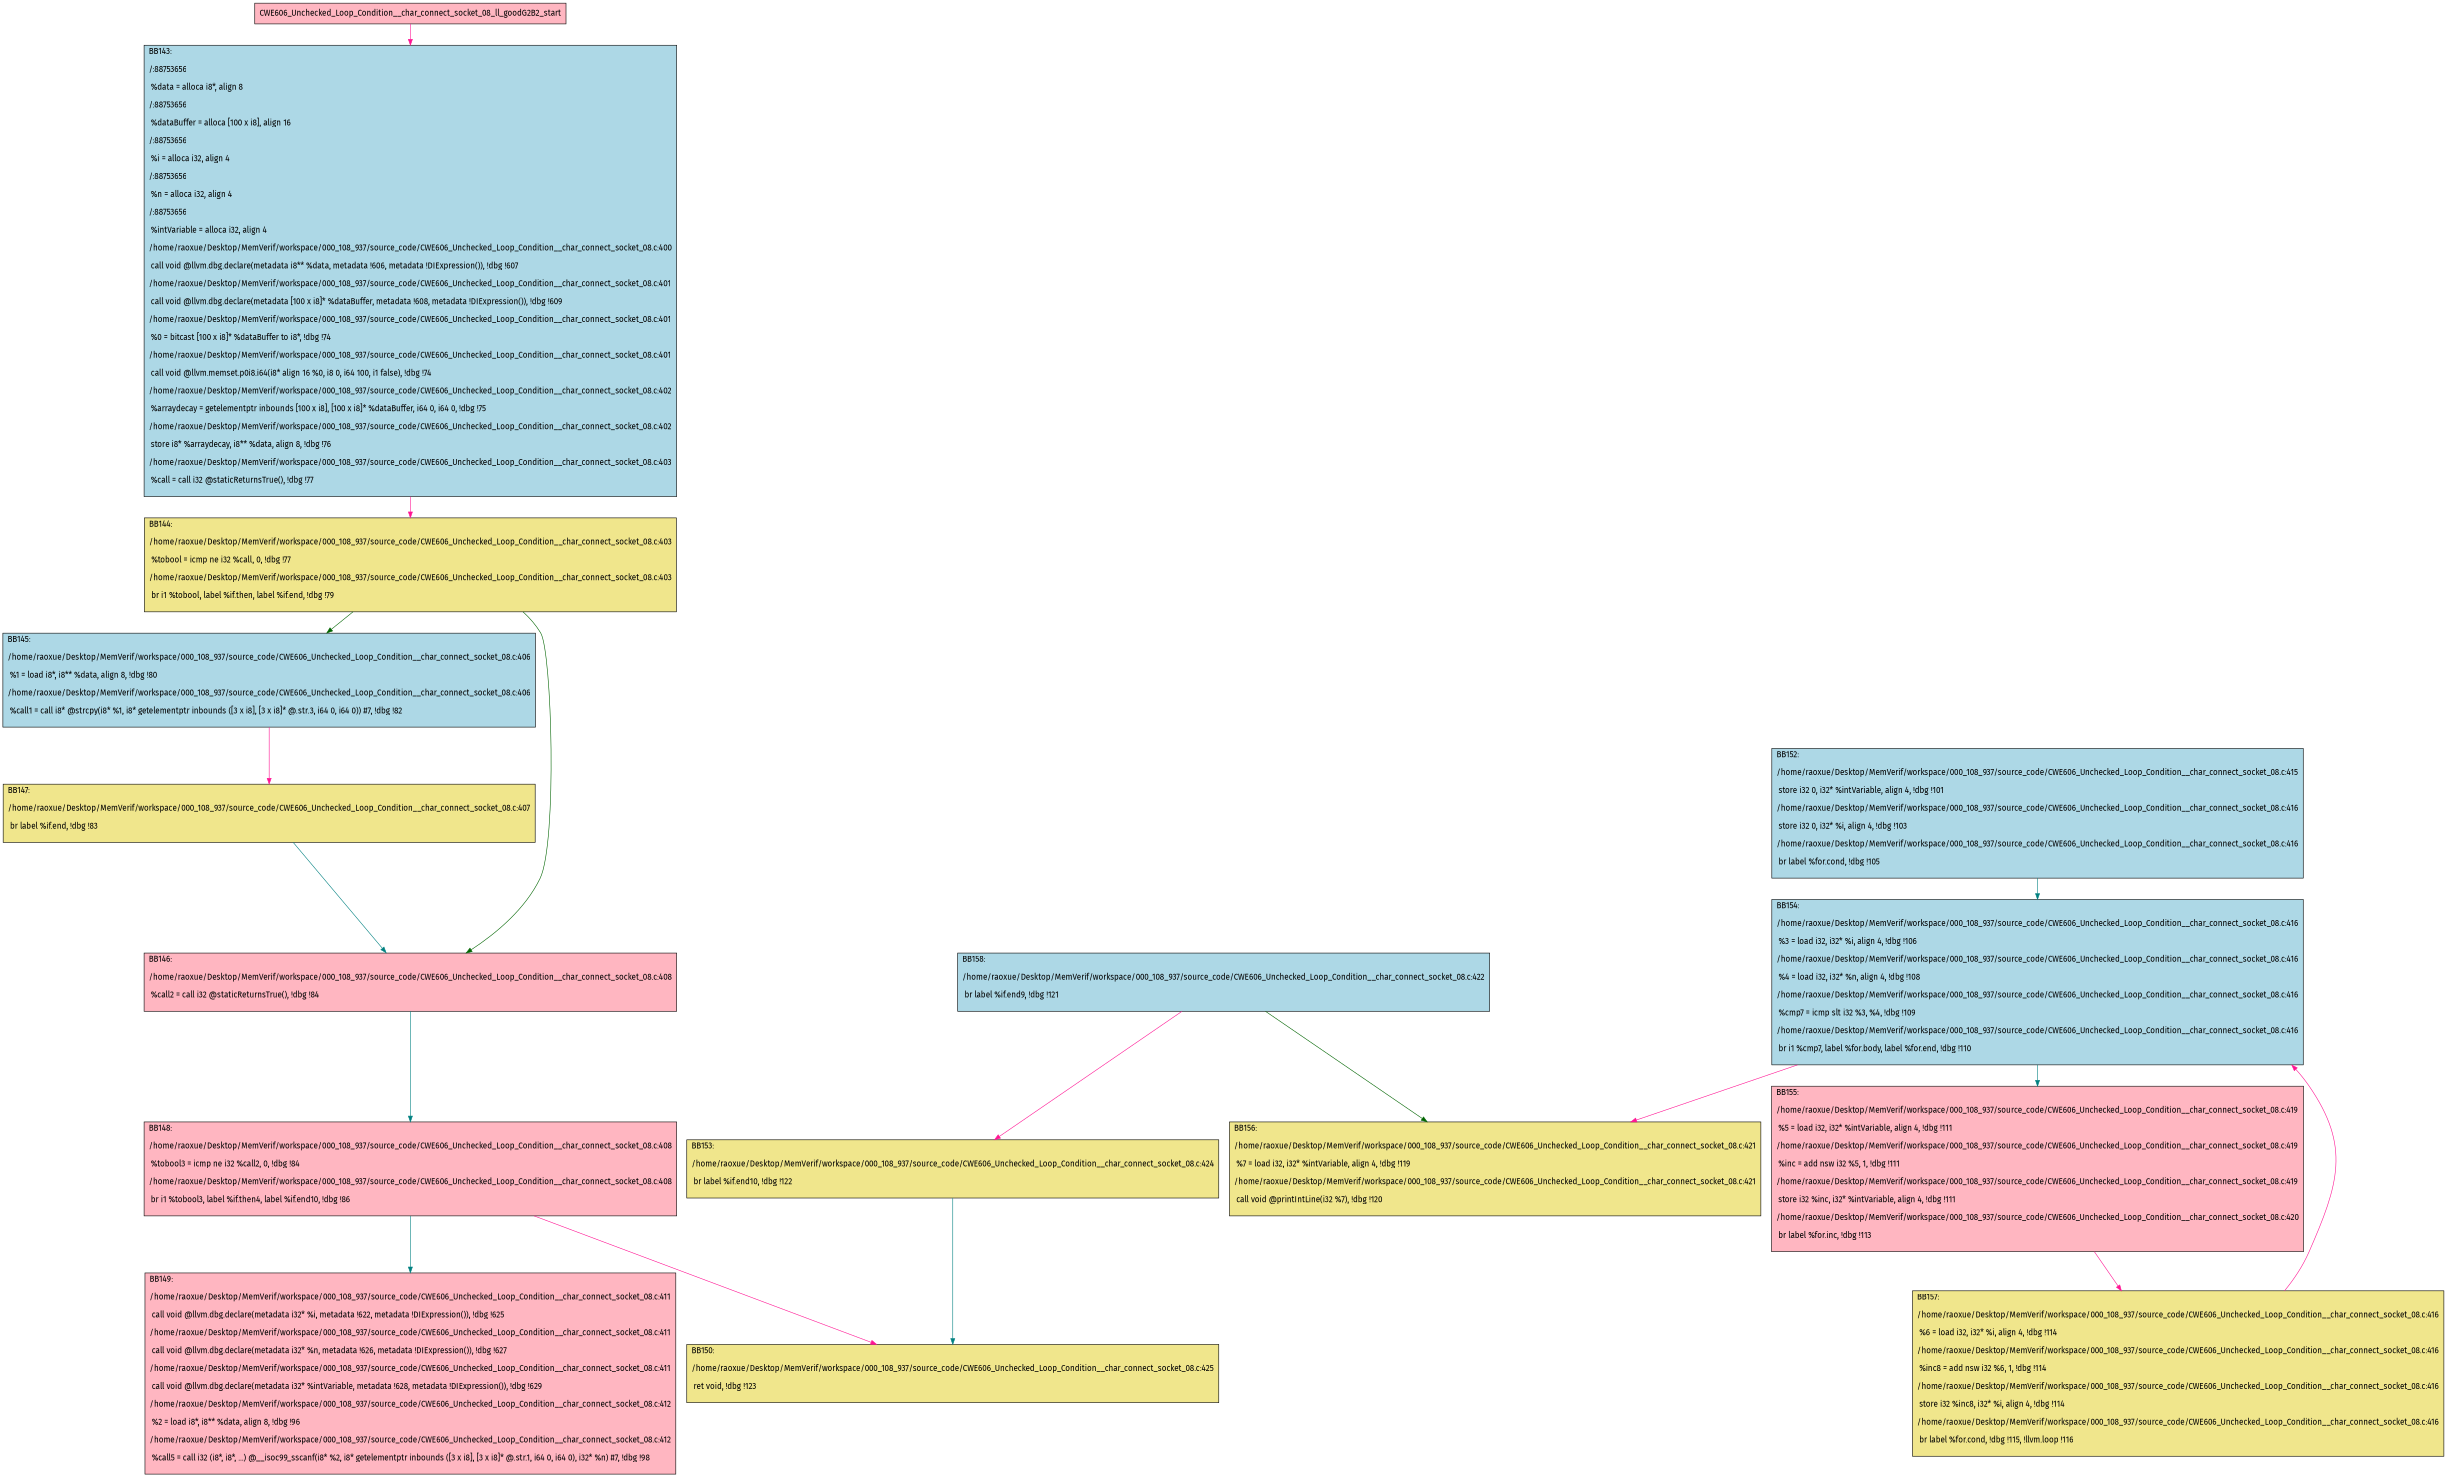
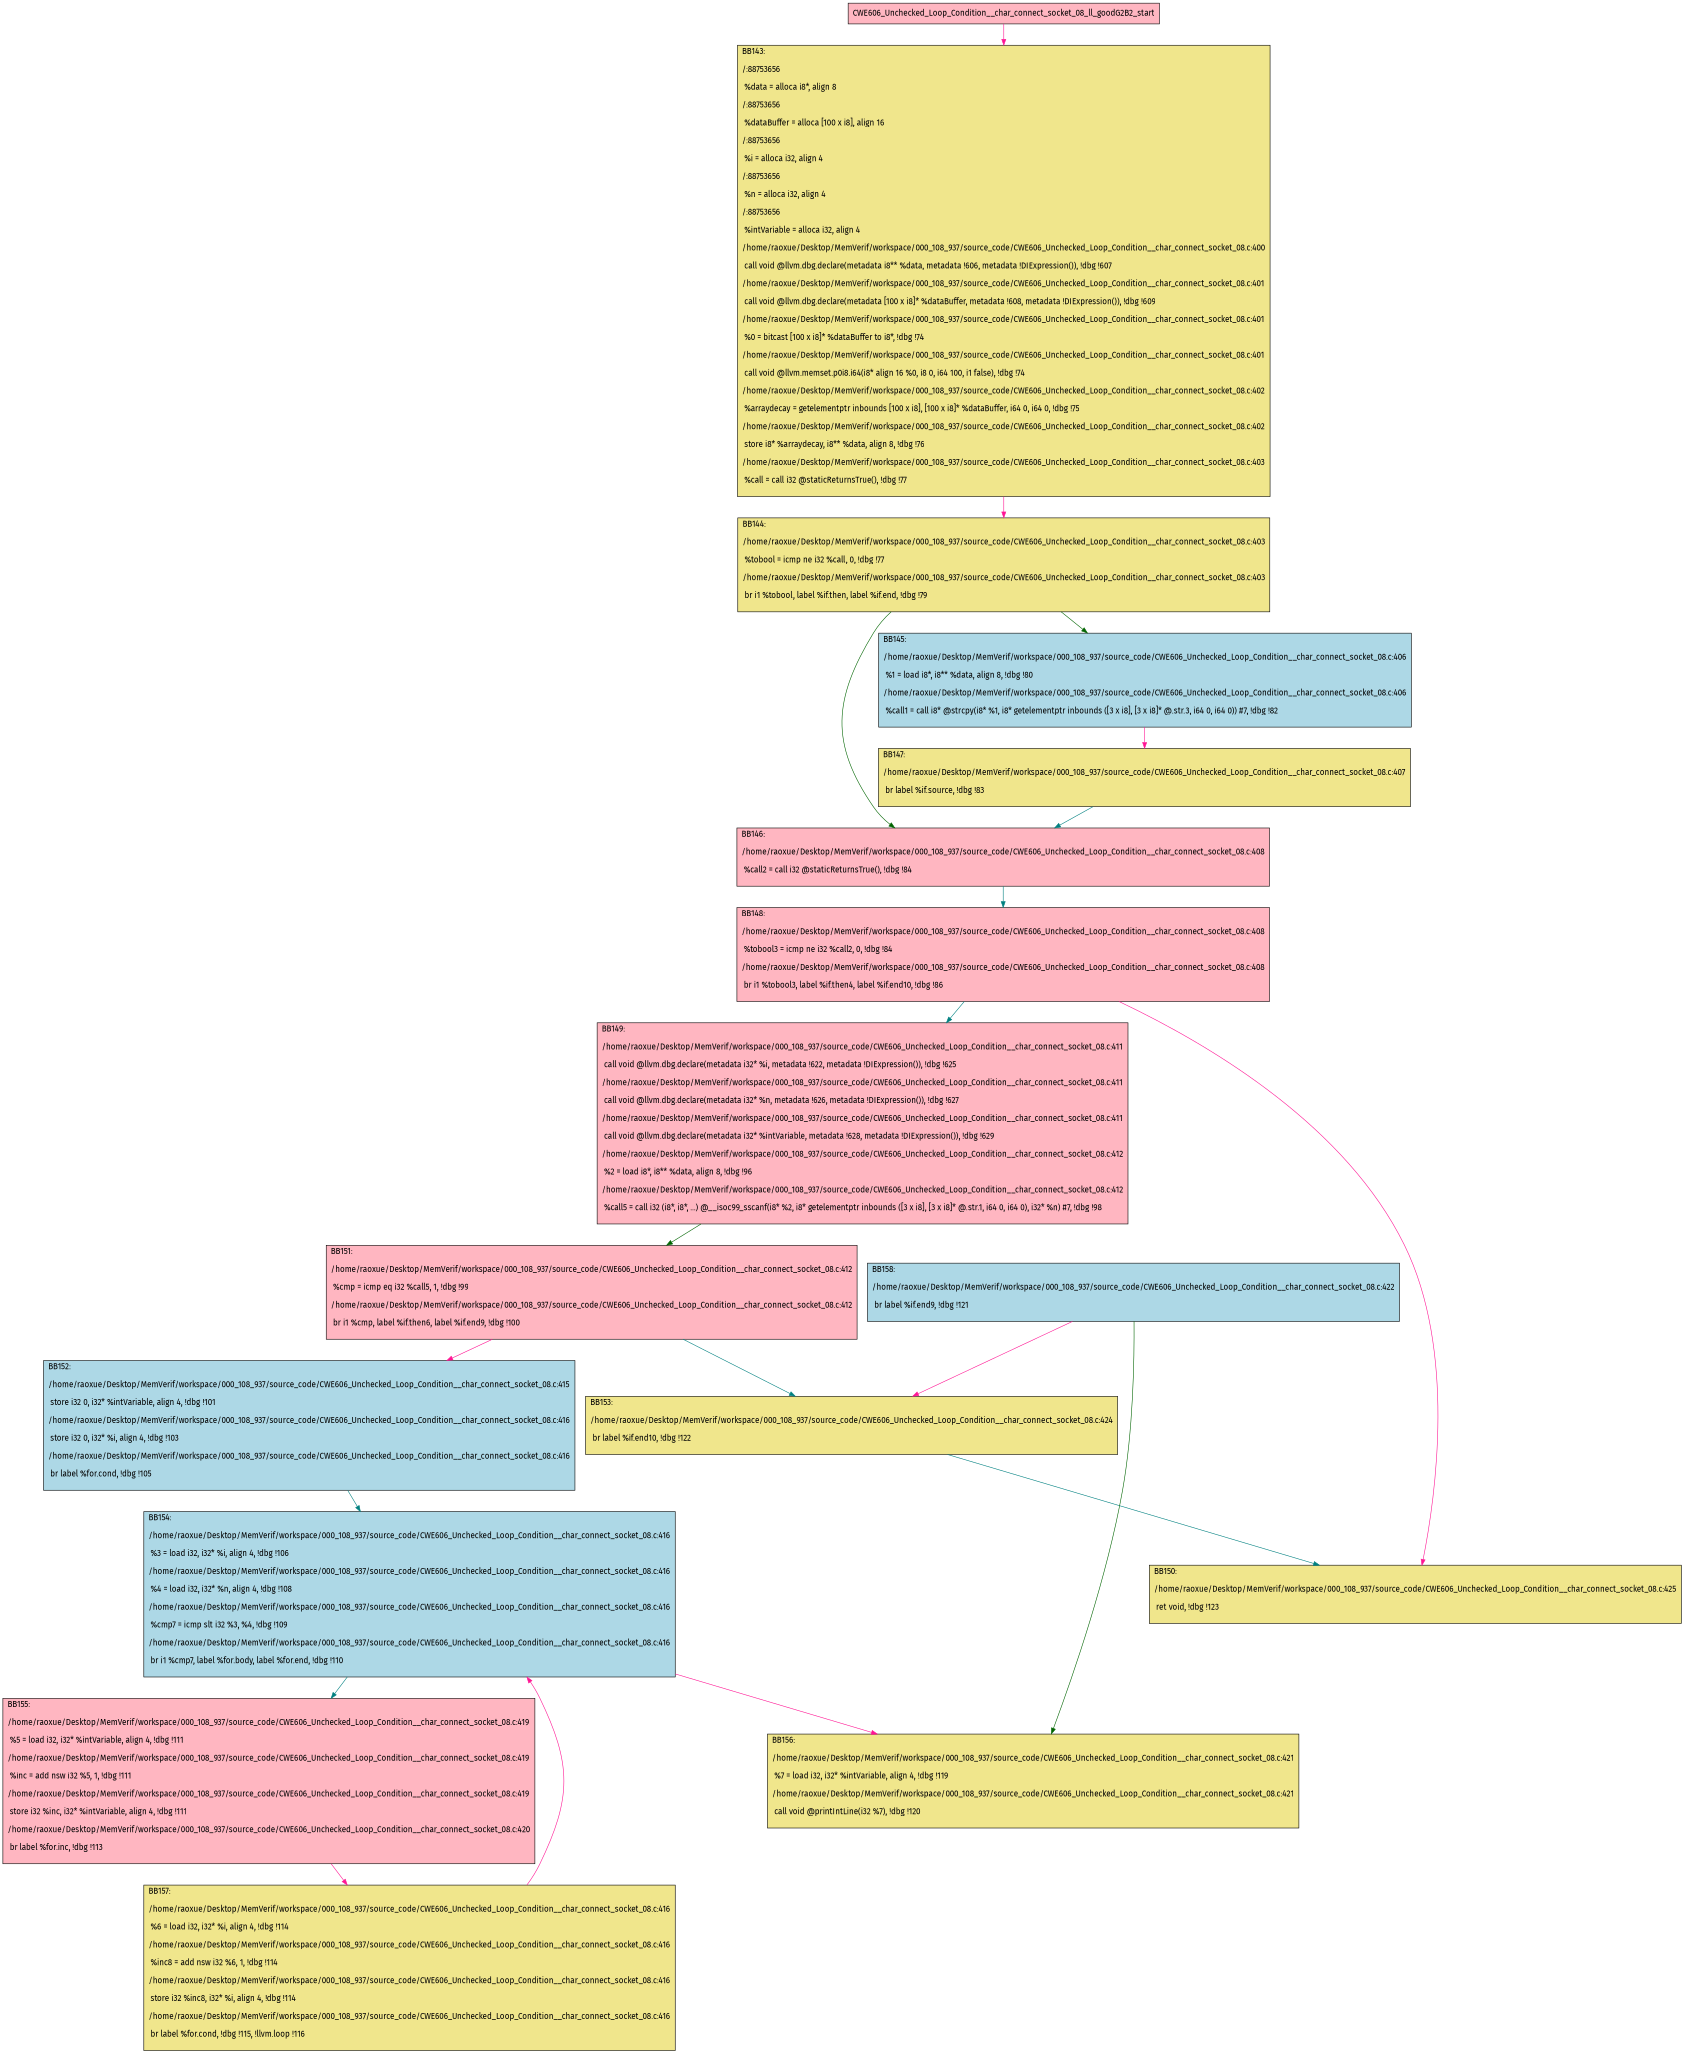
node "BB143:": fillcolor lightblue -> khaki
node "BB147:": text "br label %if.end, !dbg !83" -> "br label %if.source, !dbg !83"
node "BB151:": added
